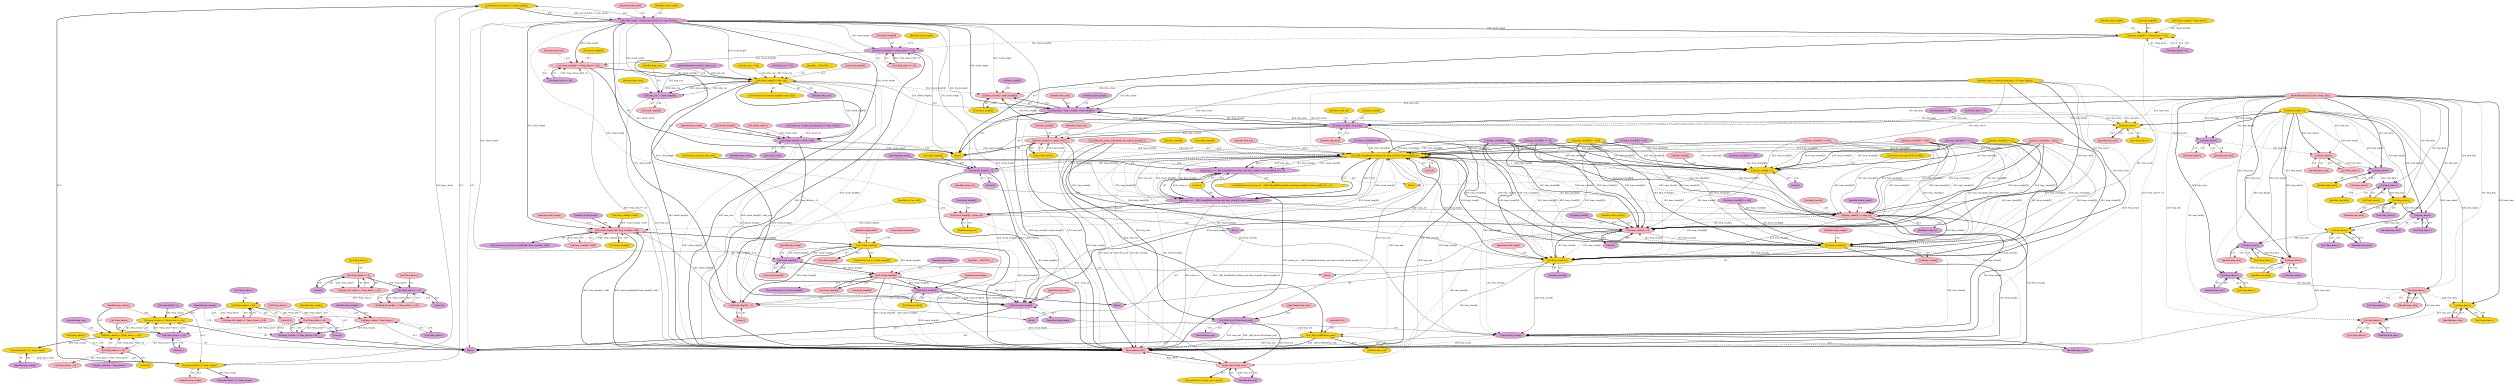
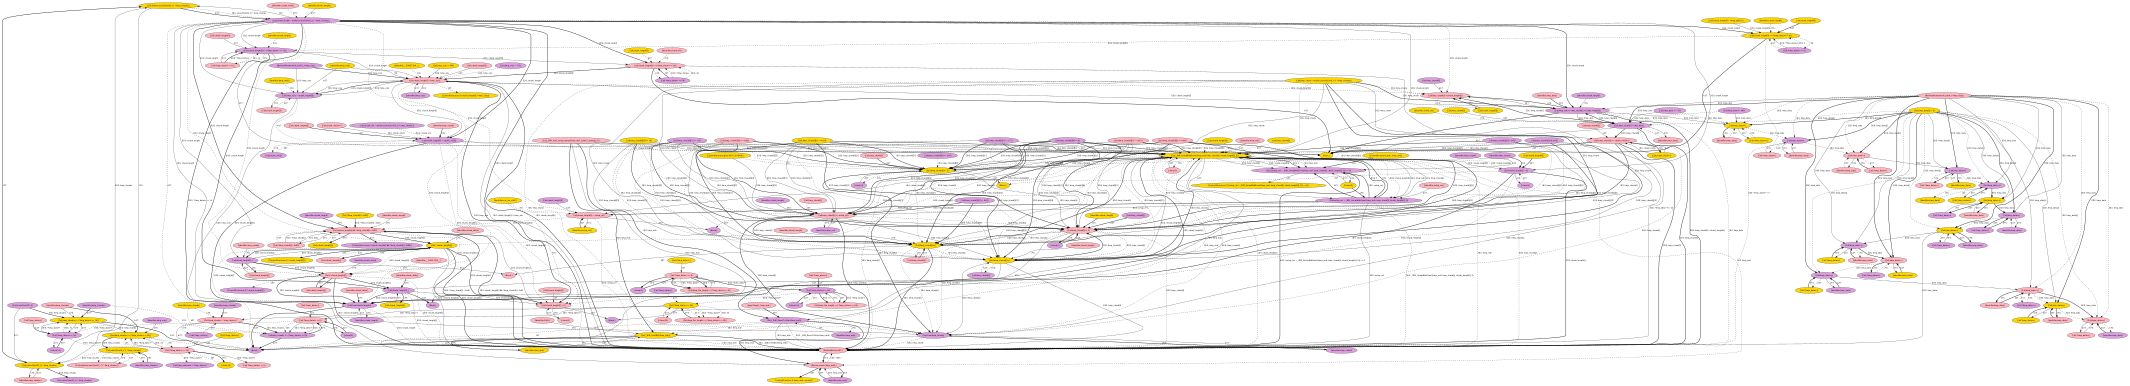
edge "(Call,chunk_length = malloc(sizeof(uint32_t) * hmp_chunks))" -> "(Call,chunk_length[i] > hmp_size)": now "(Call,chunk_length[i] += (*hmp_data++ << 16))" -> "(Call,chunk_length[i] > hmp_size)"
node "(Call,chunk_length[i] > hmp_size)": fillcolor gold -> lightpink
edge "(MethodParameterIn,uint8_t *hmp_data)" -> "(Call,hmp_chunk[i] = hmp_data)": label "DDG: hmp_data" -> "DDG: hmp_uint"
node "(Identifier,chunk_end)": removed
node "(ControlStructure,break;)": removed
node "(Call,malloc(sizeof(uint8_t *) * hmp_chunks))": added
